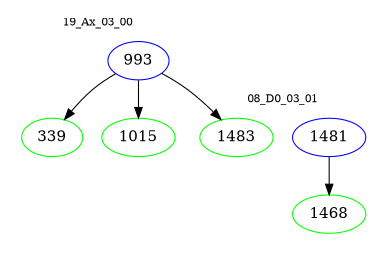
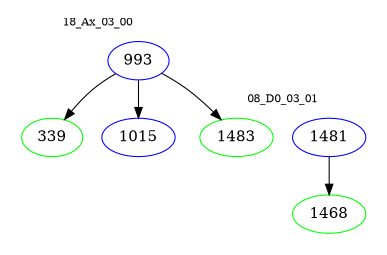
cluster "19_Ax_03_00": label "19_Ax_03_00" -> "18_Ax_03_00"
node "1015": color green -> blue
